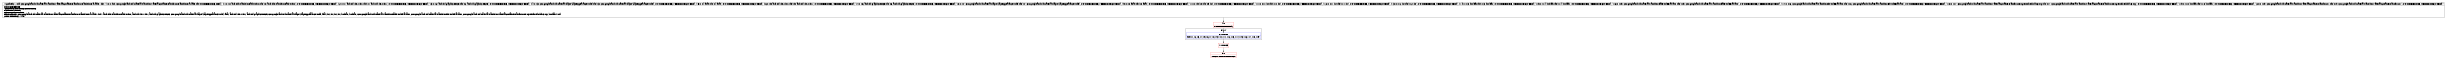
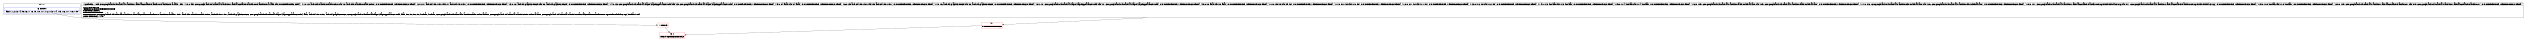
node "4: ?": text "MTH_ENTER_LINES" -> "MTH_ENTER_BLOCK"
edge "4: ?" -> "6: 0x0000": now "4: ?" -> "5: ?"
